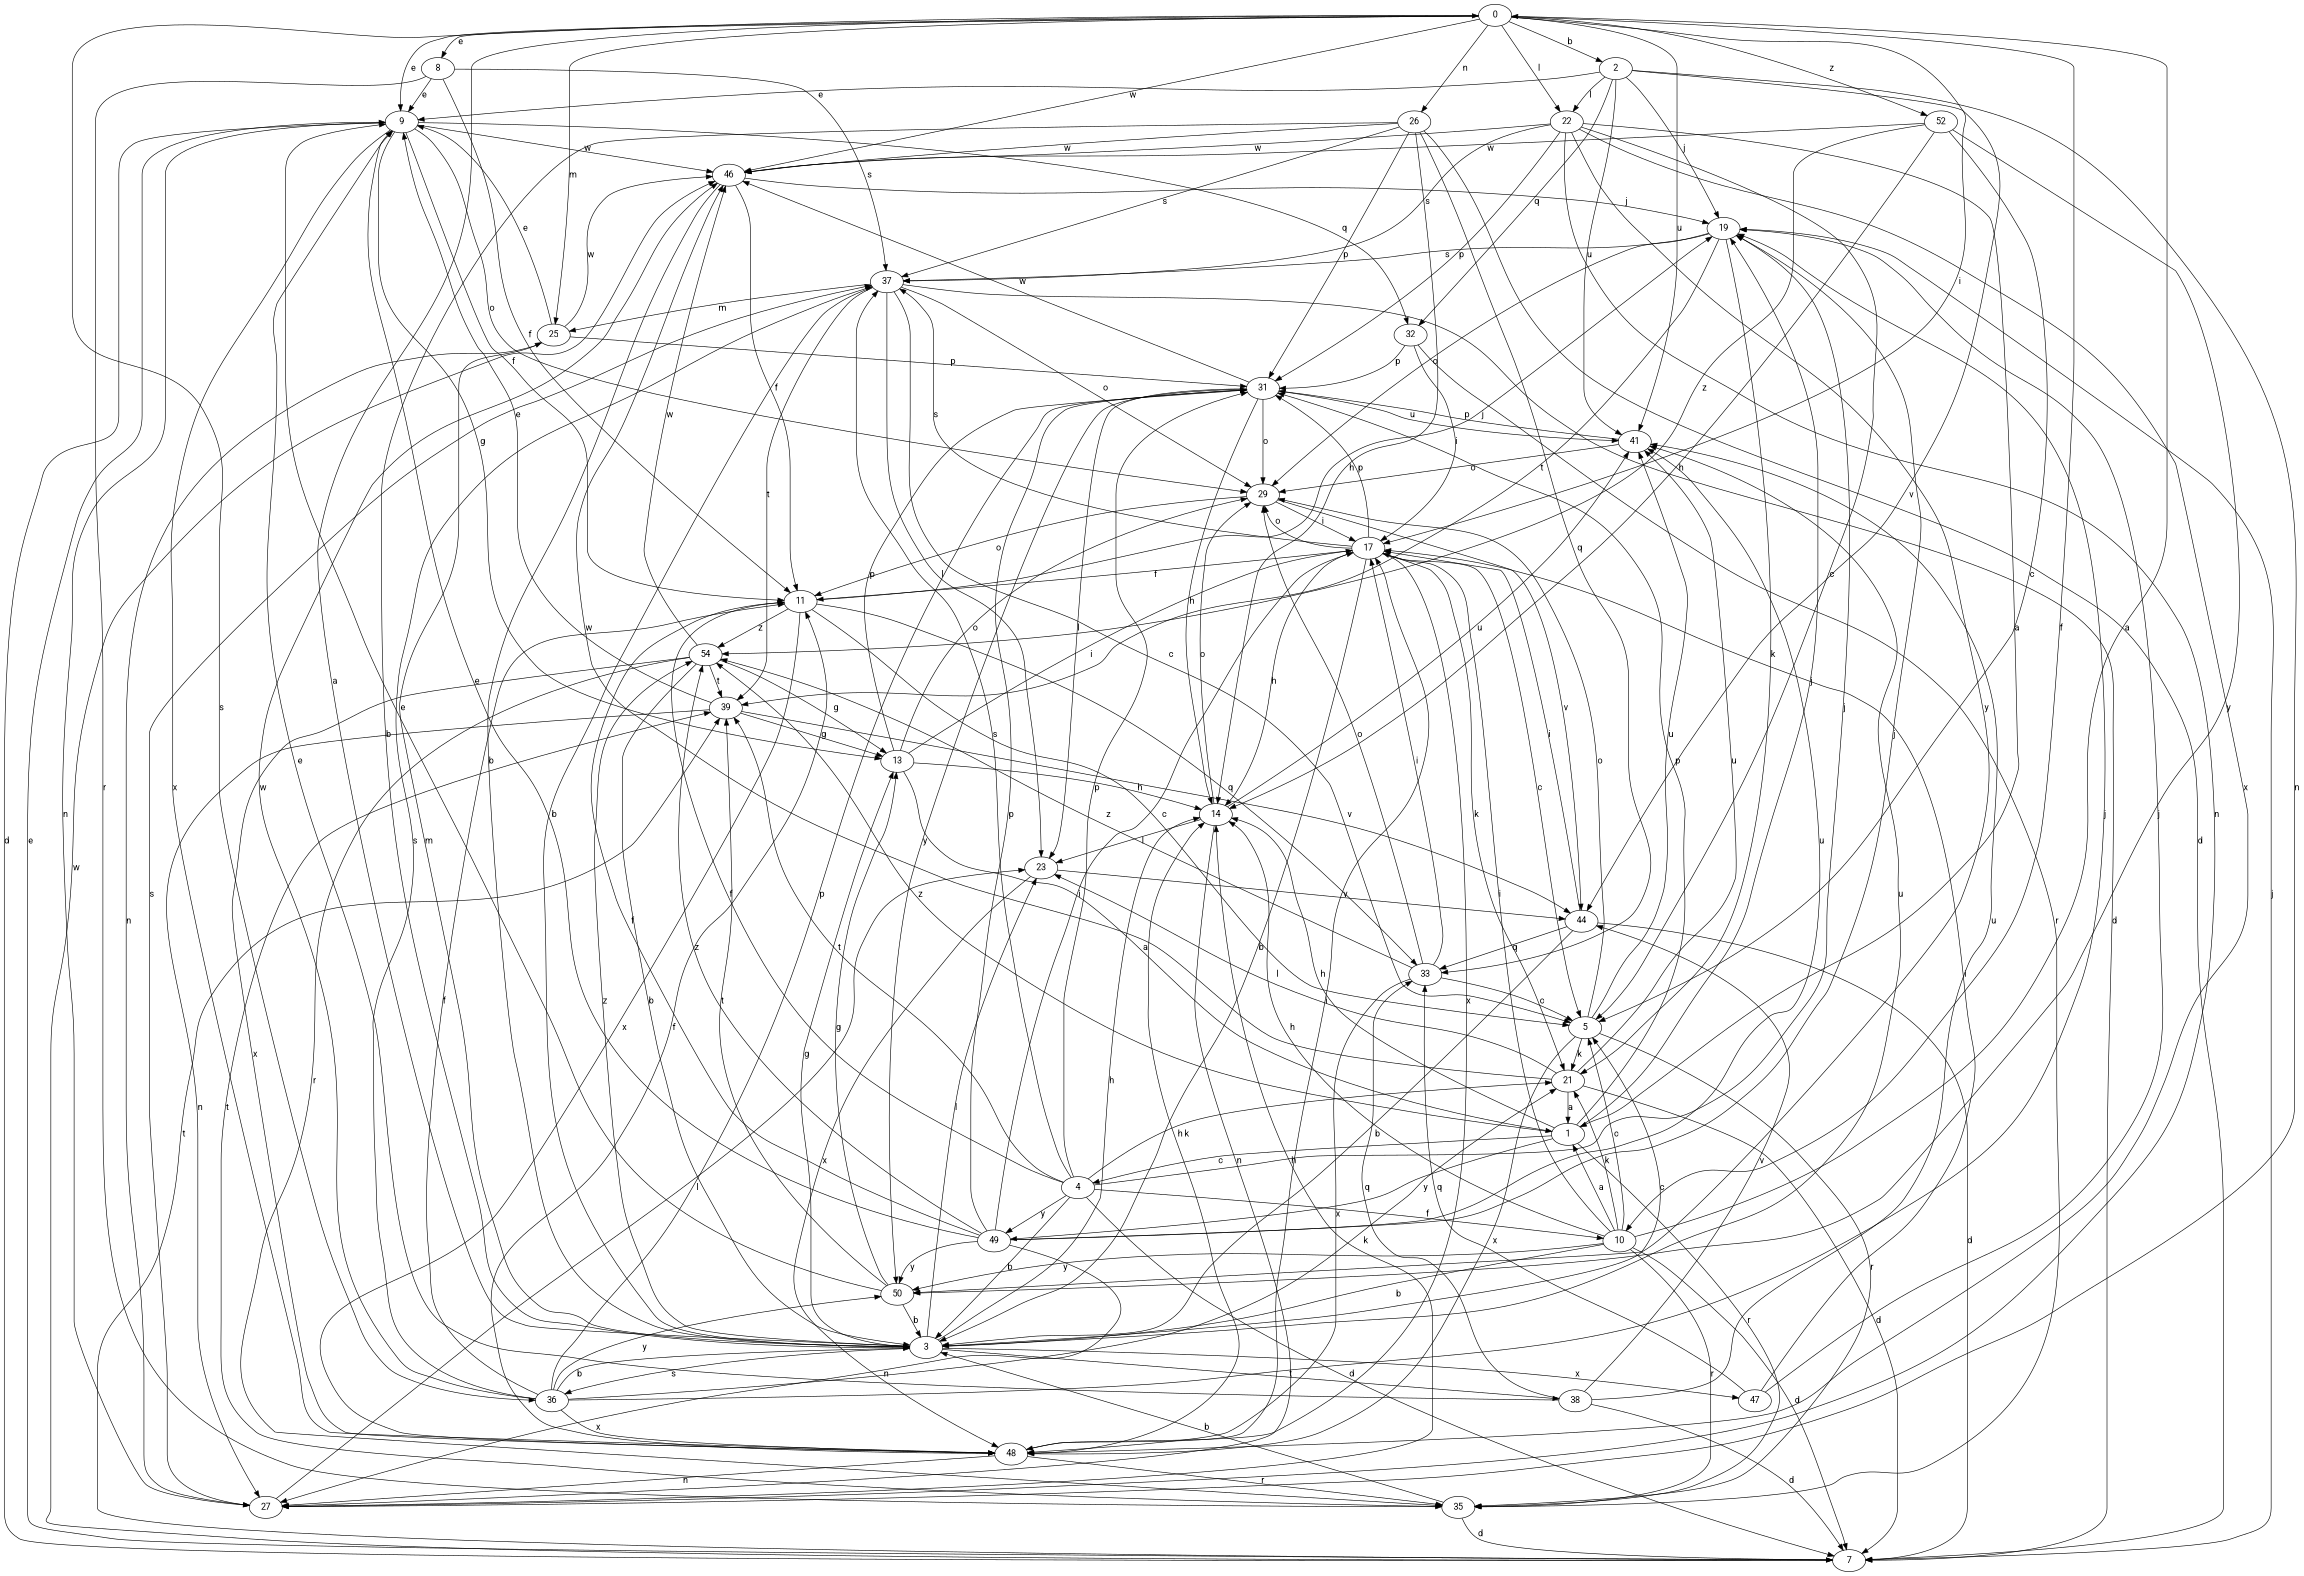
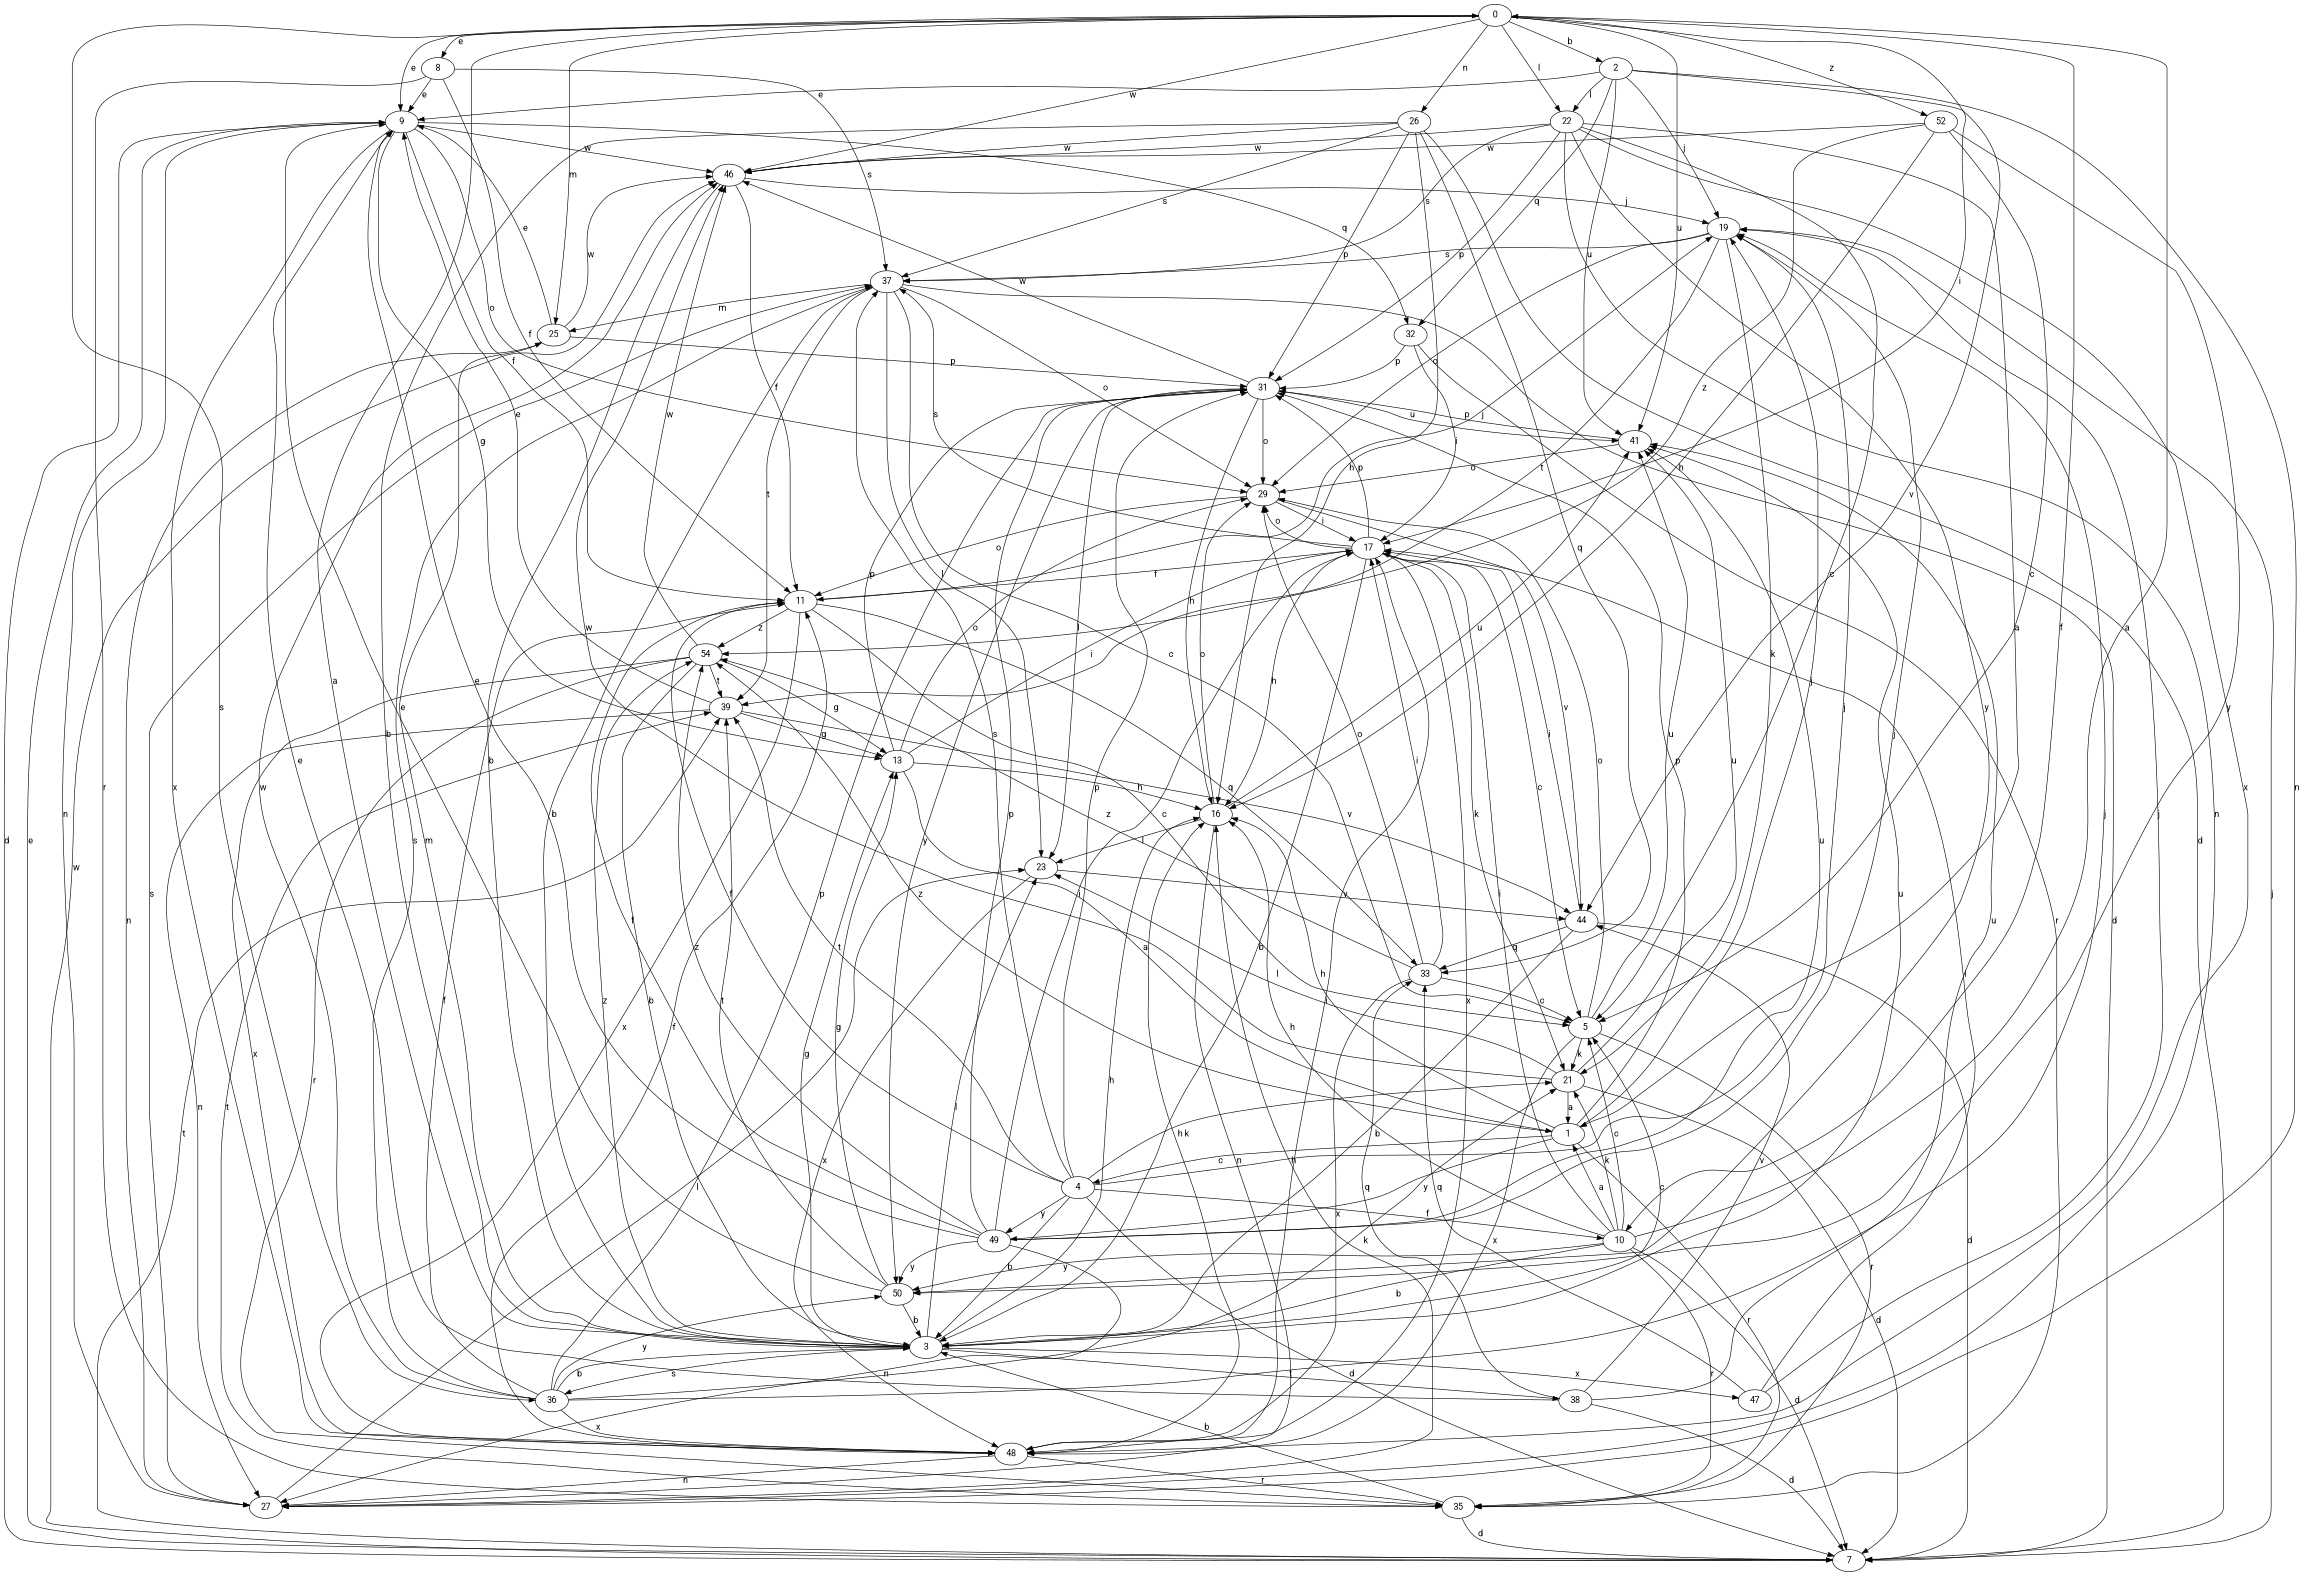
node "14": label "14" -> "16"
